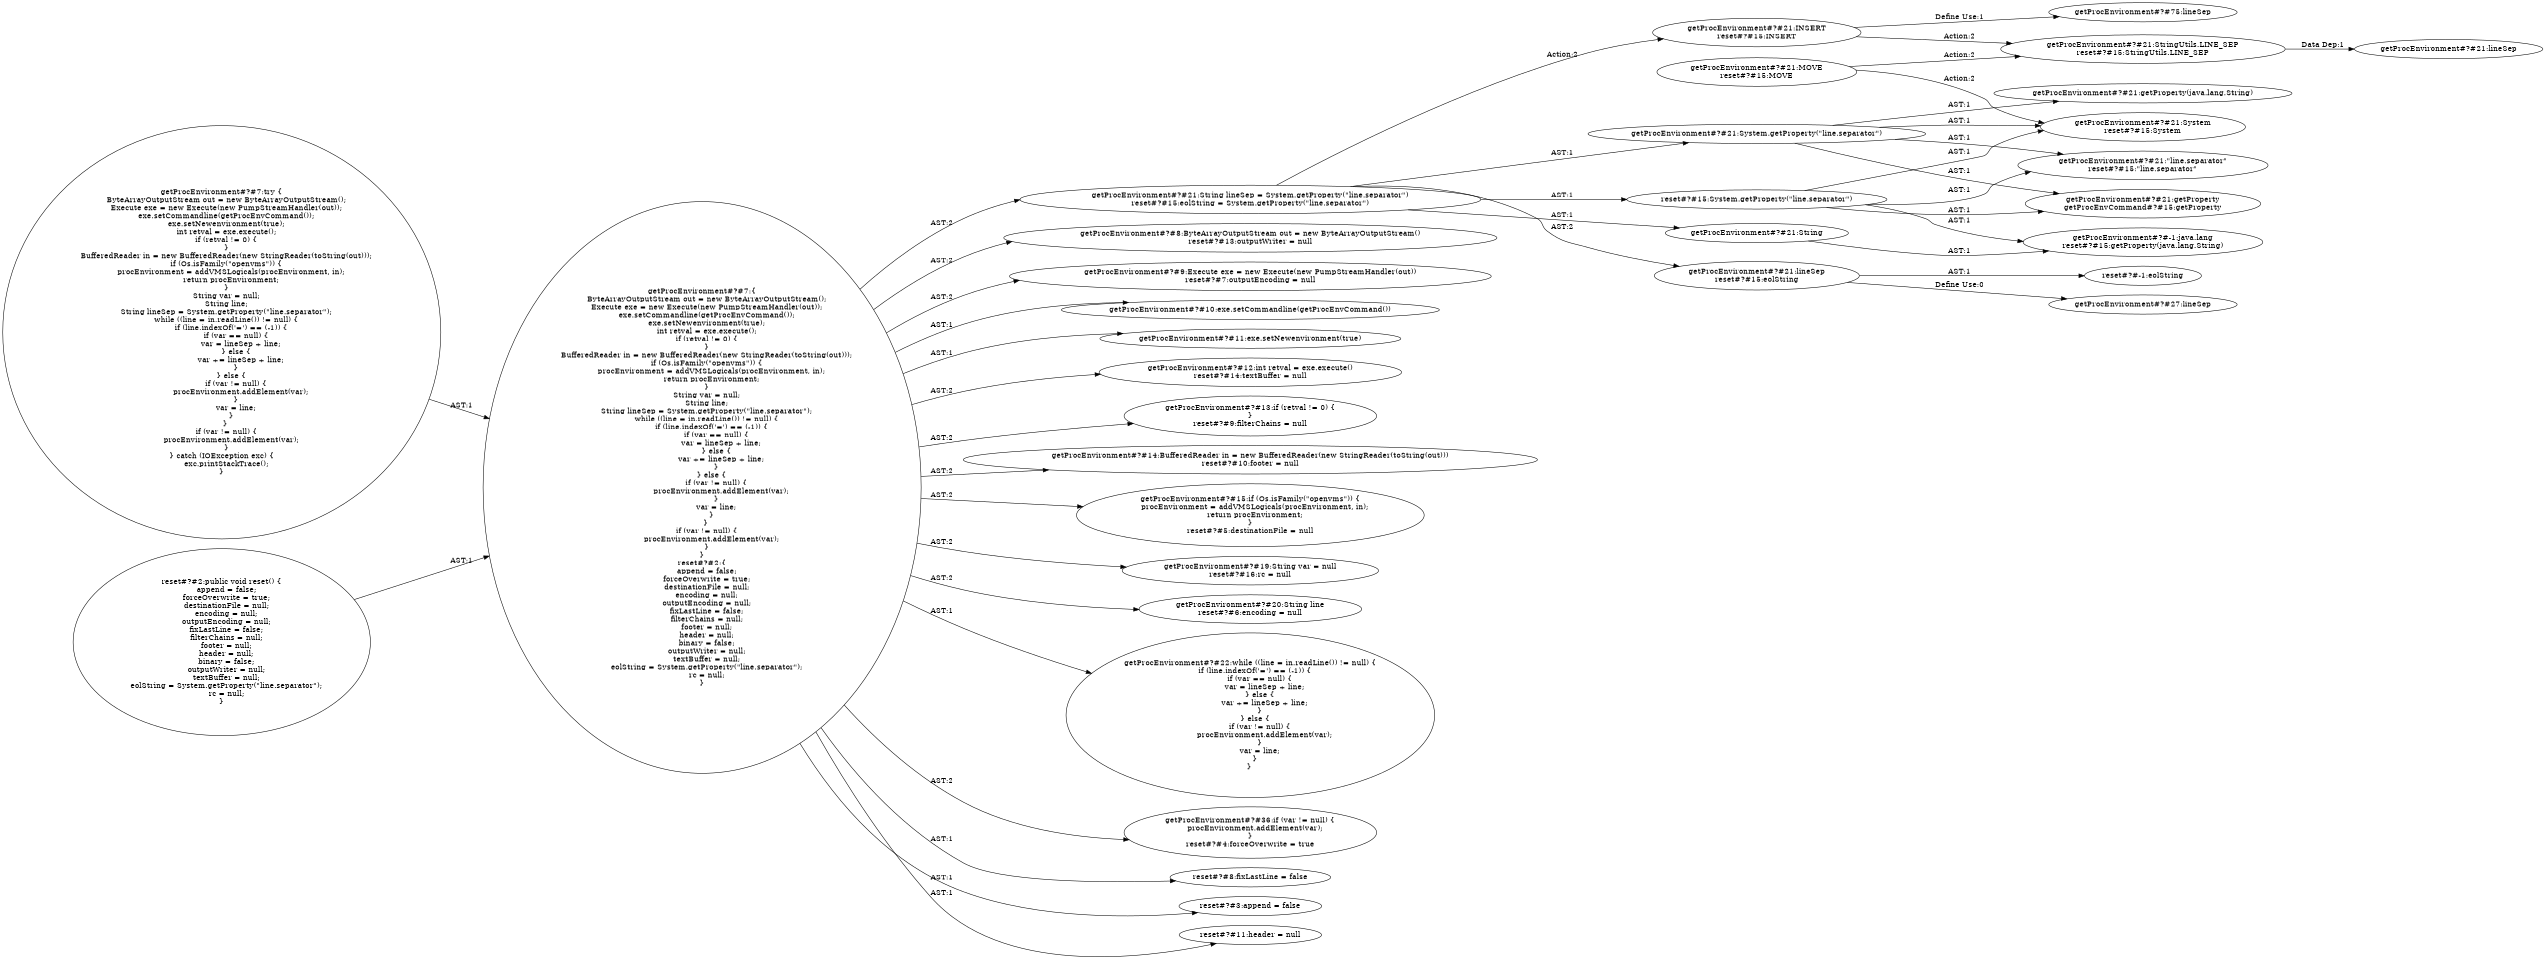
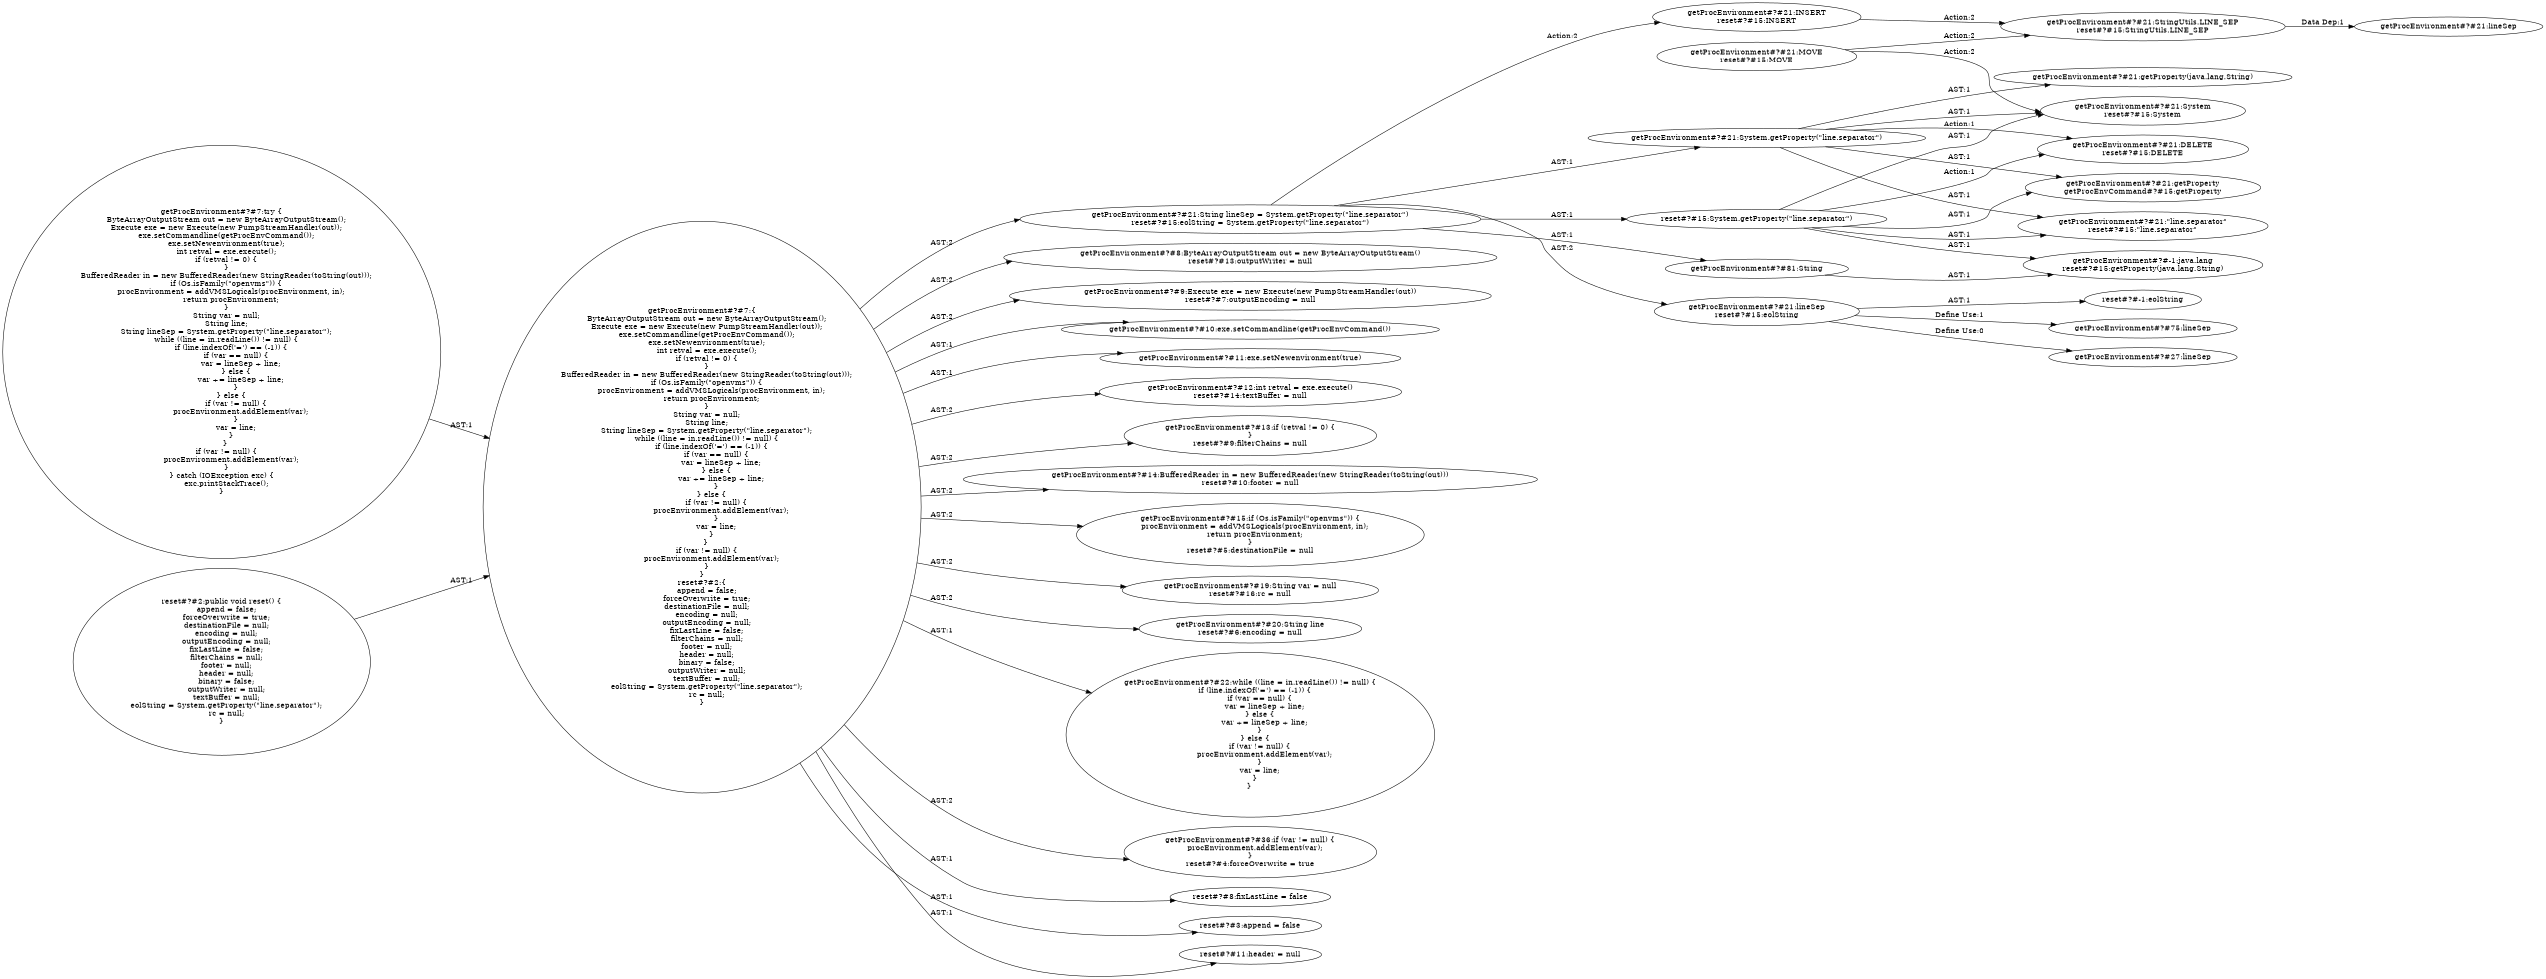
edge "getProcEnvironment#?#21:INSERT reset#?#15:INSERT" -> "getProcEnvironment#?#75:lineSep": now "getProcEnvironment#?#21:lineSep reset#?#15:eolString" -> "getProcEnvironment#?#75:lineSep"
node "getProcEnvironment#?#21:DELETE reset#?#15:DELETE": added
node "getProcEnvironment#?#21:String": label "getProcEnvironment#?#21:String" -> "getProcEnvironment#?#81:String"
